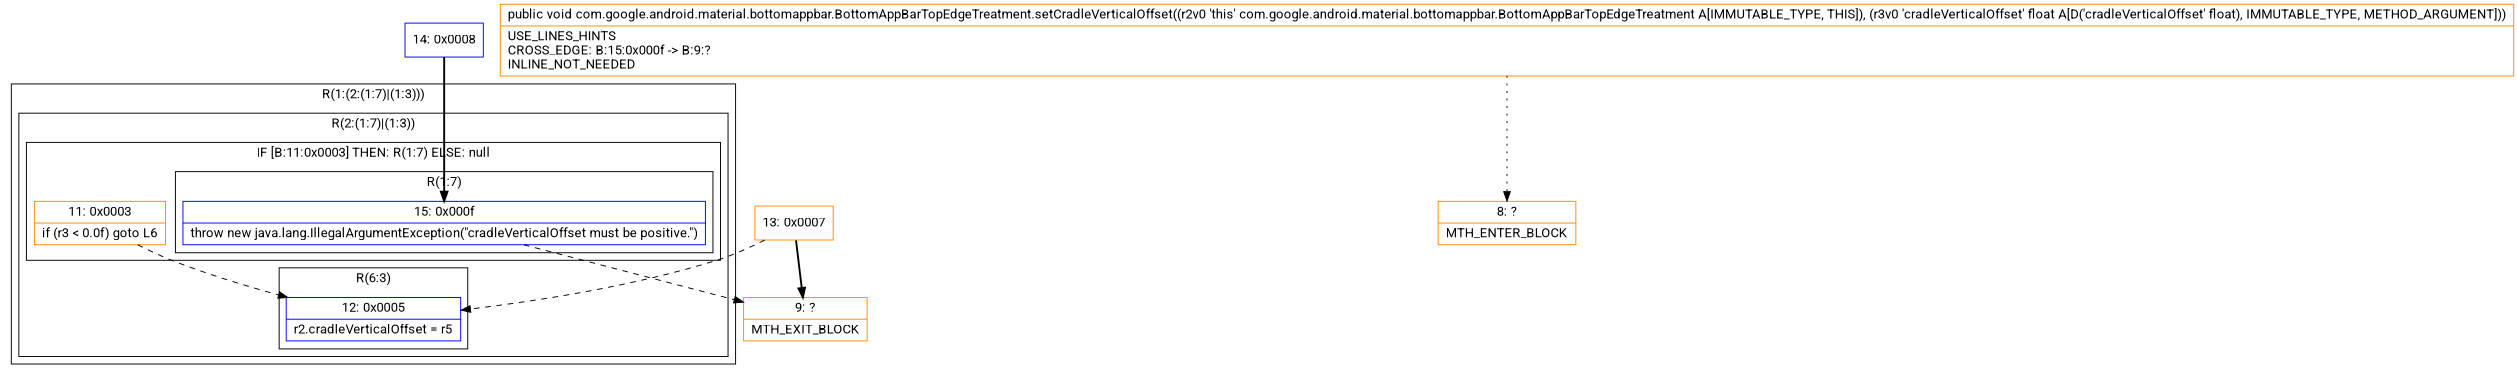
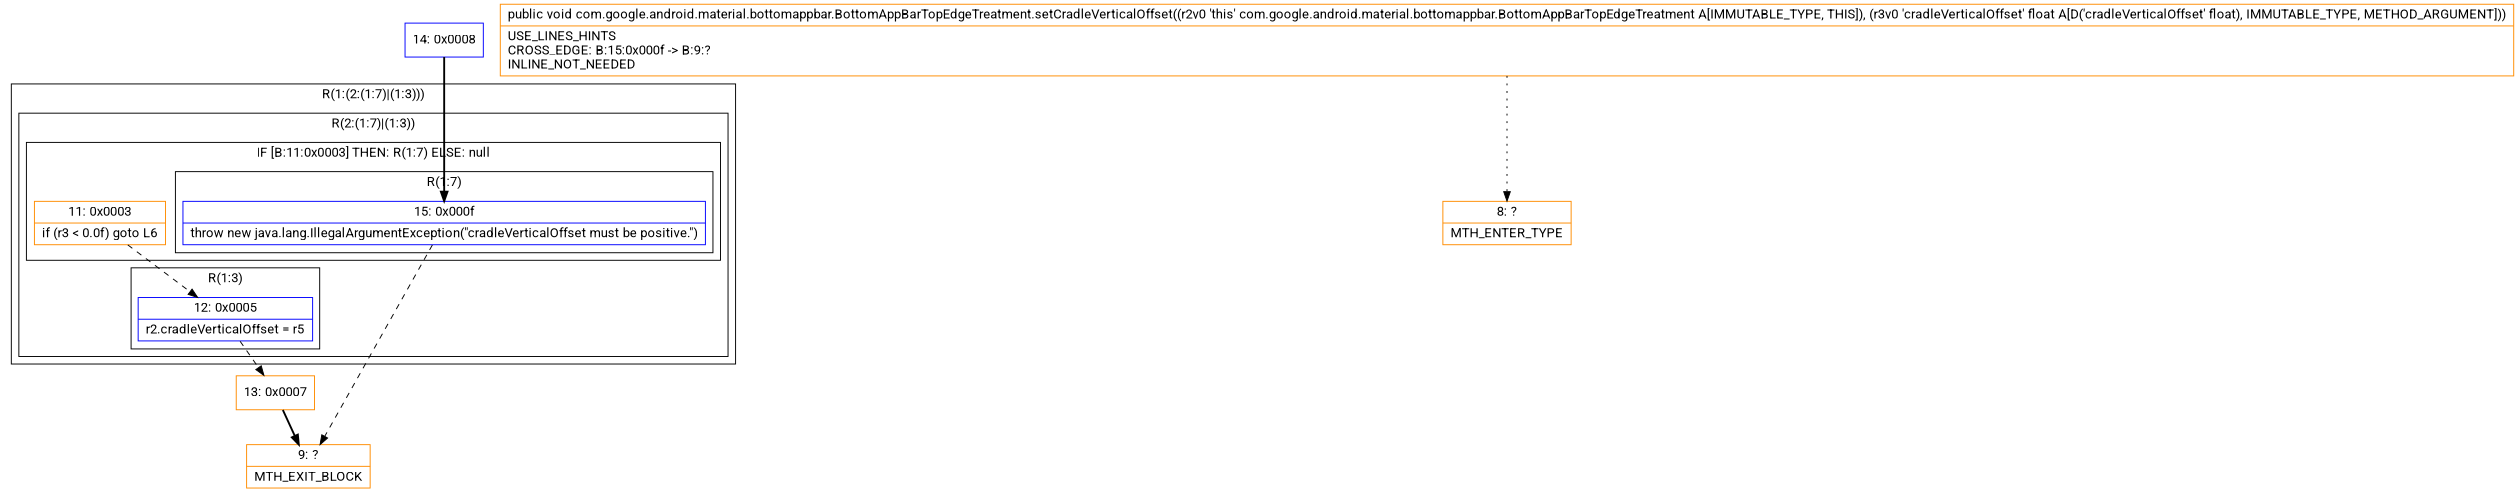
node "8: ?": text "MTH_ENTER_BLOCK" -> "MTH_ENTER_TYPE"
cluster "R(6:3)": label "R(6:3)" -> "R(1:3)"
edge "13: 0x0007" -> "12: 0x0005": reversed
